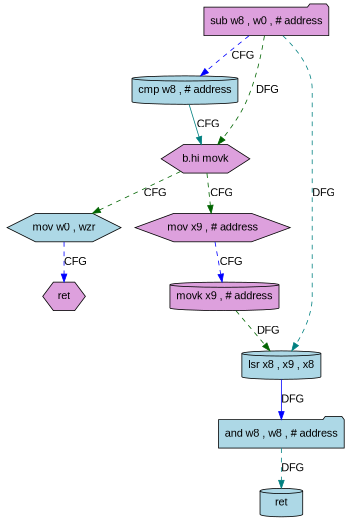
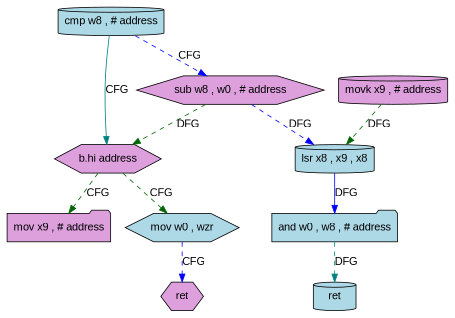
node "sub w8 , w0 , # address": shape folder -> hexagon
edge "sub w8 , w0 , # address" -> "cmp w8 , # address": reversed
node "b.hi movk": label "b.hi movk" -> "b.hi address"
edge "sub w8 , w0 , # address" -> "lsr x8 , x9 , x8": color teal -> blue
node "mov x9 , # address": shape hexagon -> folder
edge "mov x9 , # address" -> "movk x9 , # address": removed, label "CFG"
node "and w8 , w8 , # address": label "and w8 , w8 , # address" -> "and w0 , w8 , # address"
